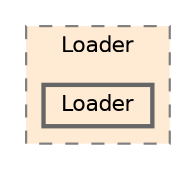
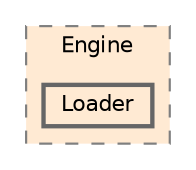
cluster "Loader": label "Loader" -> "Engine"
